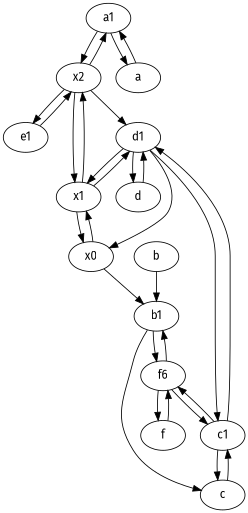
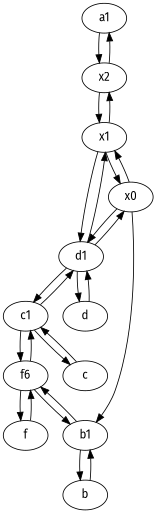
node "a": removed
edge "x2" -> "d1": now "x0" -> "d1"
node "e1": removed
edge "b1" -> "c": now "b1" -> "b"
